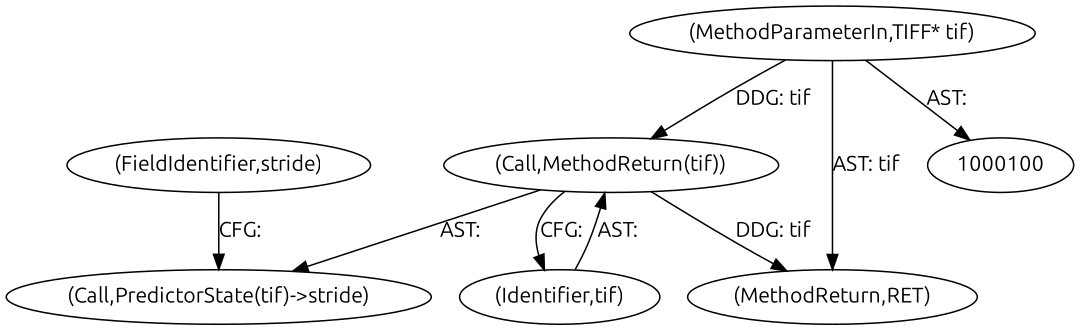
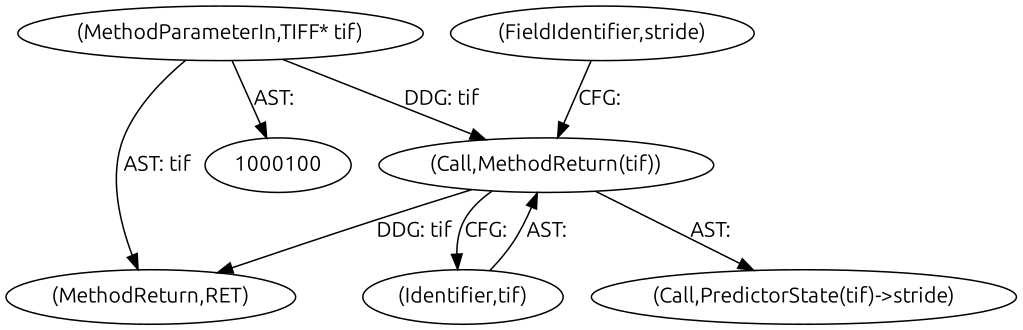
edge "(FieldIdentifier,stride)" -> "(Call,PredictorState(tif)->stride)": now "(FieldIdentifier,stride)" -> "(Call,MethodReturn(tif))"
